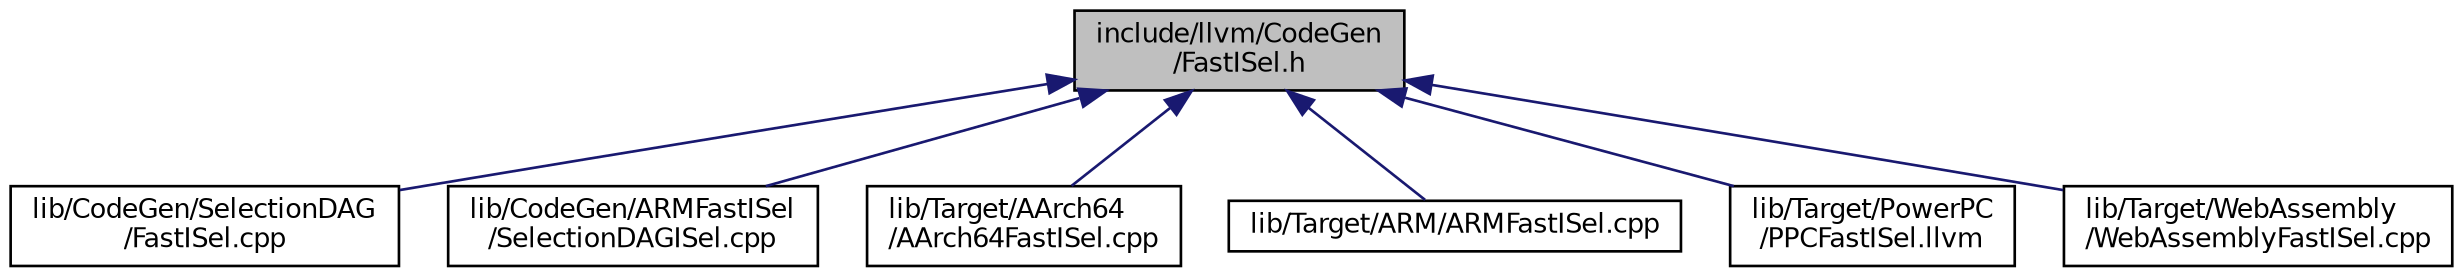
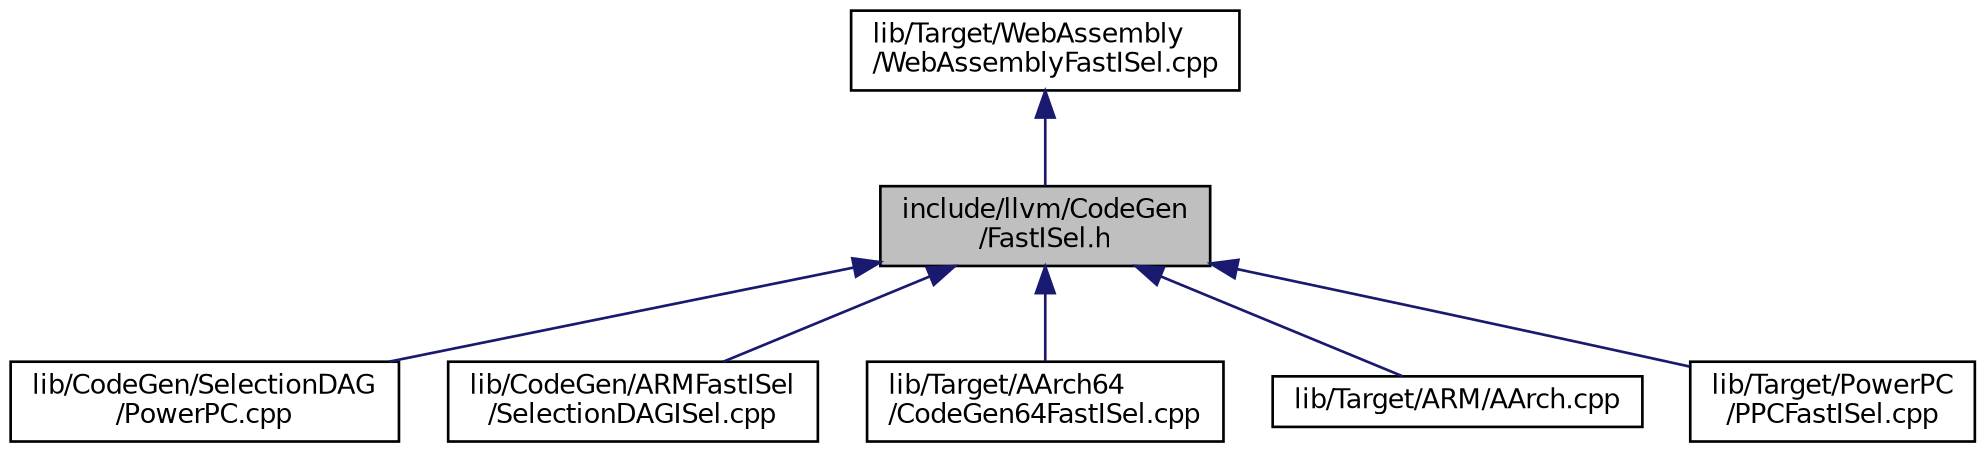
edge "lib/Target/WebAssembly /WebAssemblyFastISel.cpp" -> "include/llvm/CodeGen /FastISel.h": reversed
node "lib/CodeGen/SelectionDAG /FastISel.cpp": label "lib/CodeGen/SelectionDAG /FastISel.cpp" -> "lib/CodeGen/SelectionDAG /PowerPC.cpp"
node "lib/Target/AArch64 /AArch64FastISel.cpp": label "lib/Target/AArch64 /AArch64FastISel.cpp" -> "lib/Target/AArch64 /CodeGen64FastISel.cpp"
node "lib/Target/ARM/ARMFastISel.cpp": label "lib/Target/ARM/ARMFastISel.cpp" -> "lib/Target/ARM/AArch.cpp"
node "lib/Target/PowerPC /PPCFastISel.llvm": label "lib/Target/PowerPC /PPCFastISel.llvm" -> "lib/Target/PowerPC /PPCFastISel.cpp"
